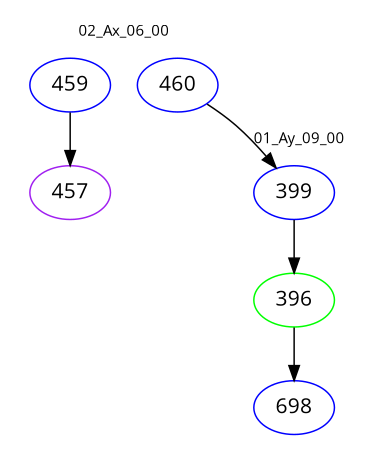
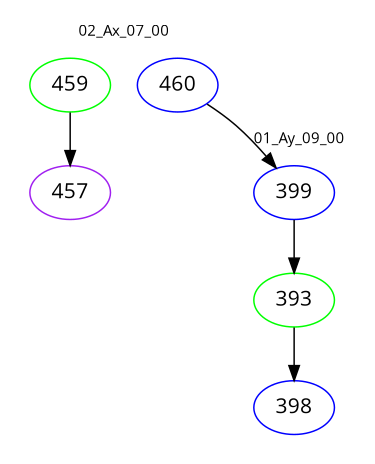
cluster "02_Ax_06_00": label "02_Ax_06_00" -> "02_Ax_07_00"
node "459": color blue -> green
node "396": label "396" -> "393"
node "698": label "698" -> "398"
